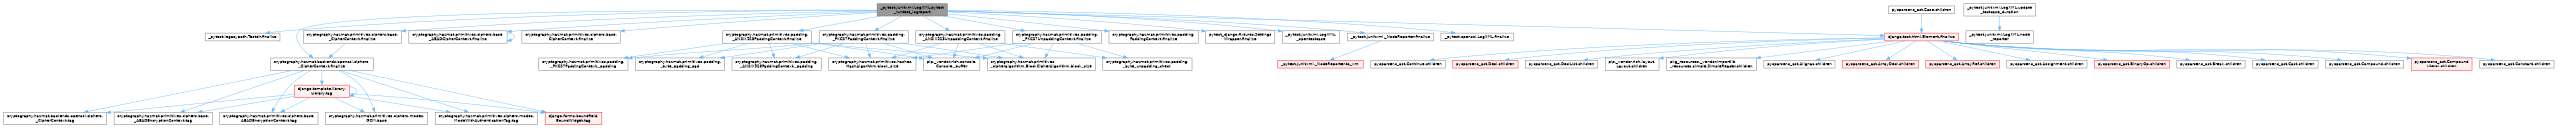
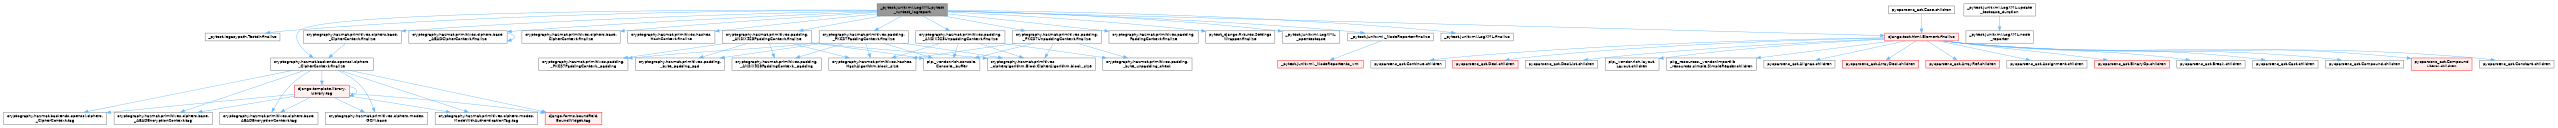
node "cryptography.hazmat.primitives.hashes. HashContext.finalize": added
node "_pytest.openssl.LogXML.finalize": label "_pytest.openssl.LogXML.finalize" -> "_pytest.junitxml.LogXML.finalize"
